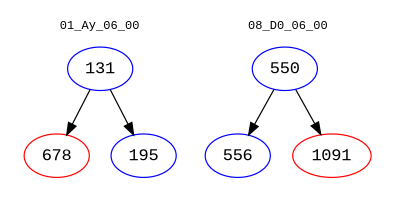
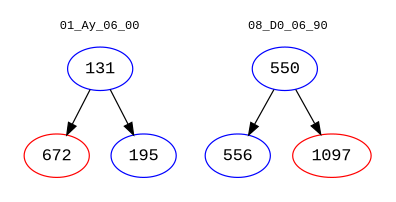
cluster "08_D0_06_00": label "08_D0_06_00" -> "08_D0_06_90"
node "678": label "678" -> "672"
node "1091": label "1091" -> "1097"
